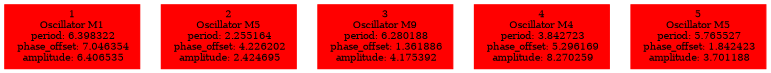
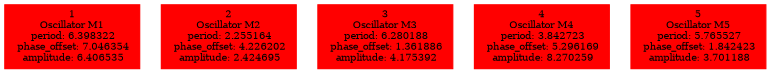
node "2": text "Oscillator M5" -> "Oscillator M2"
node "3": text "Oscillator M9" -> "Oscillator M3"
